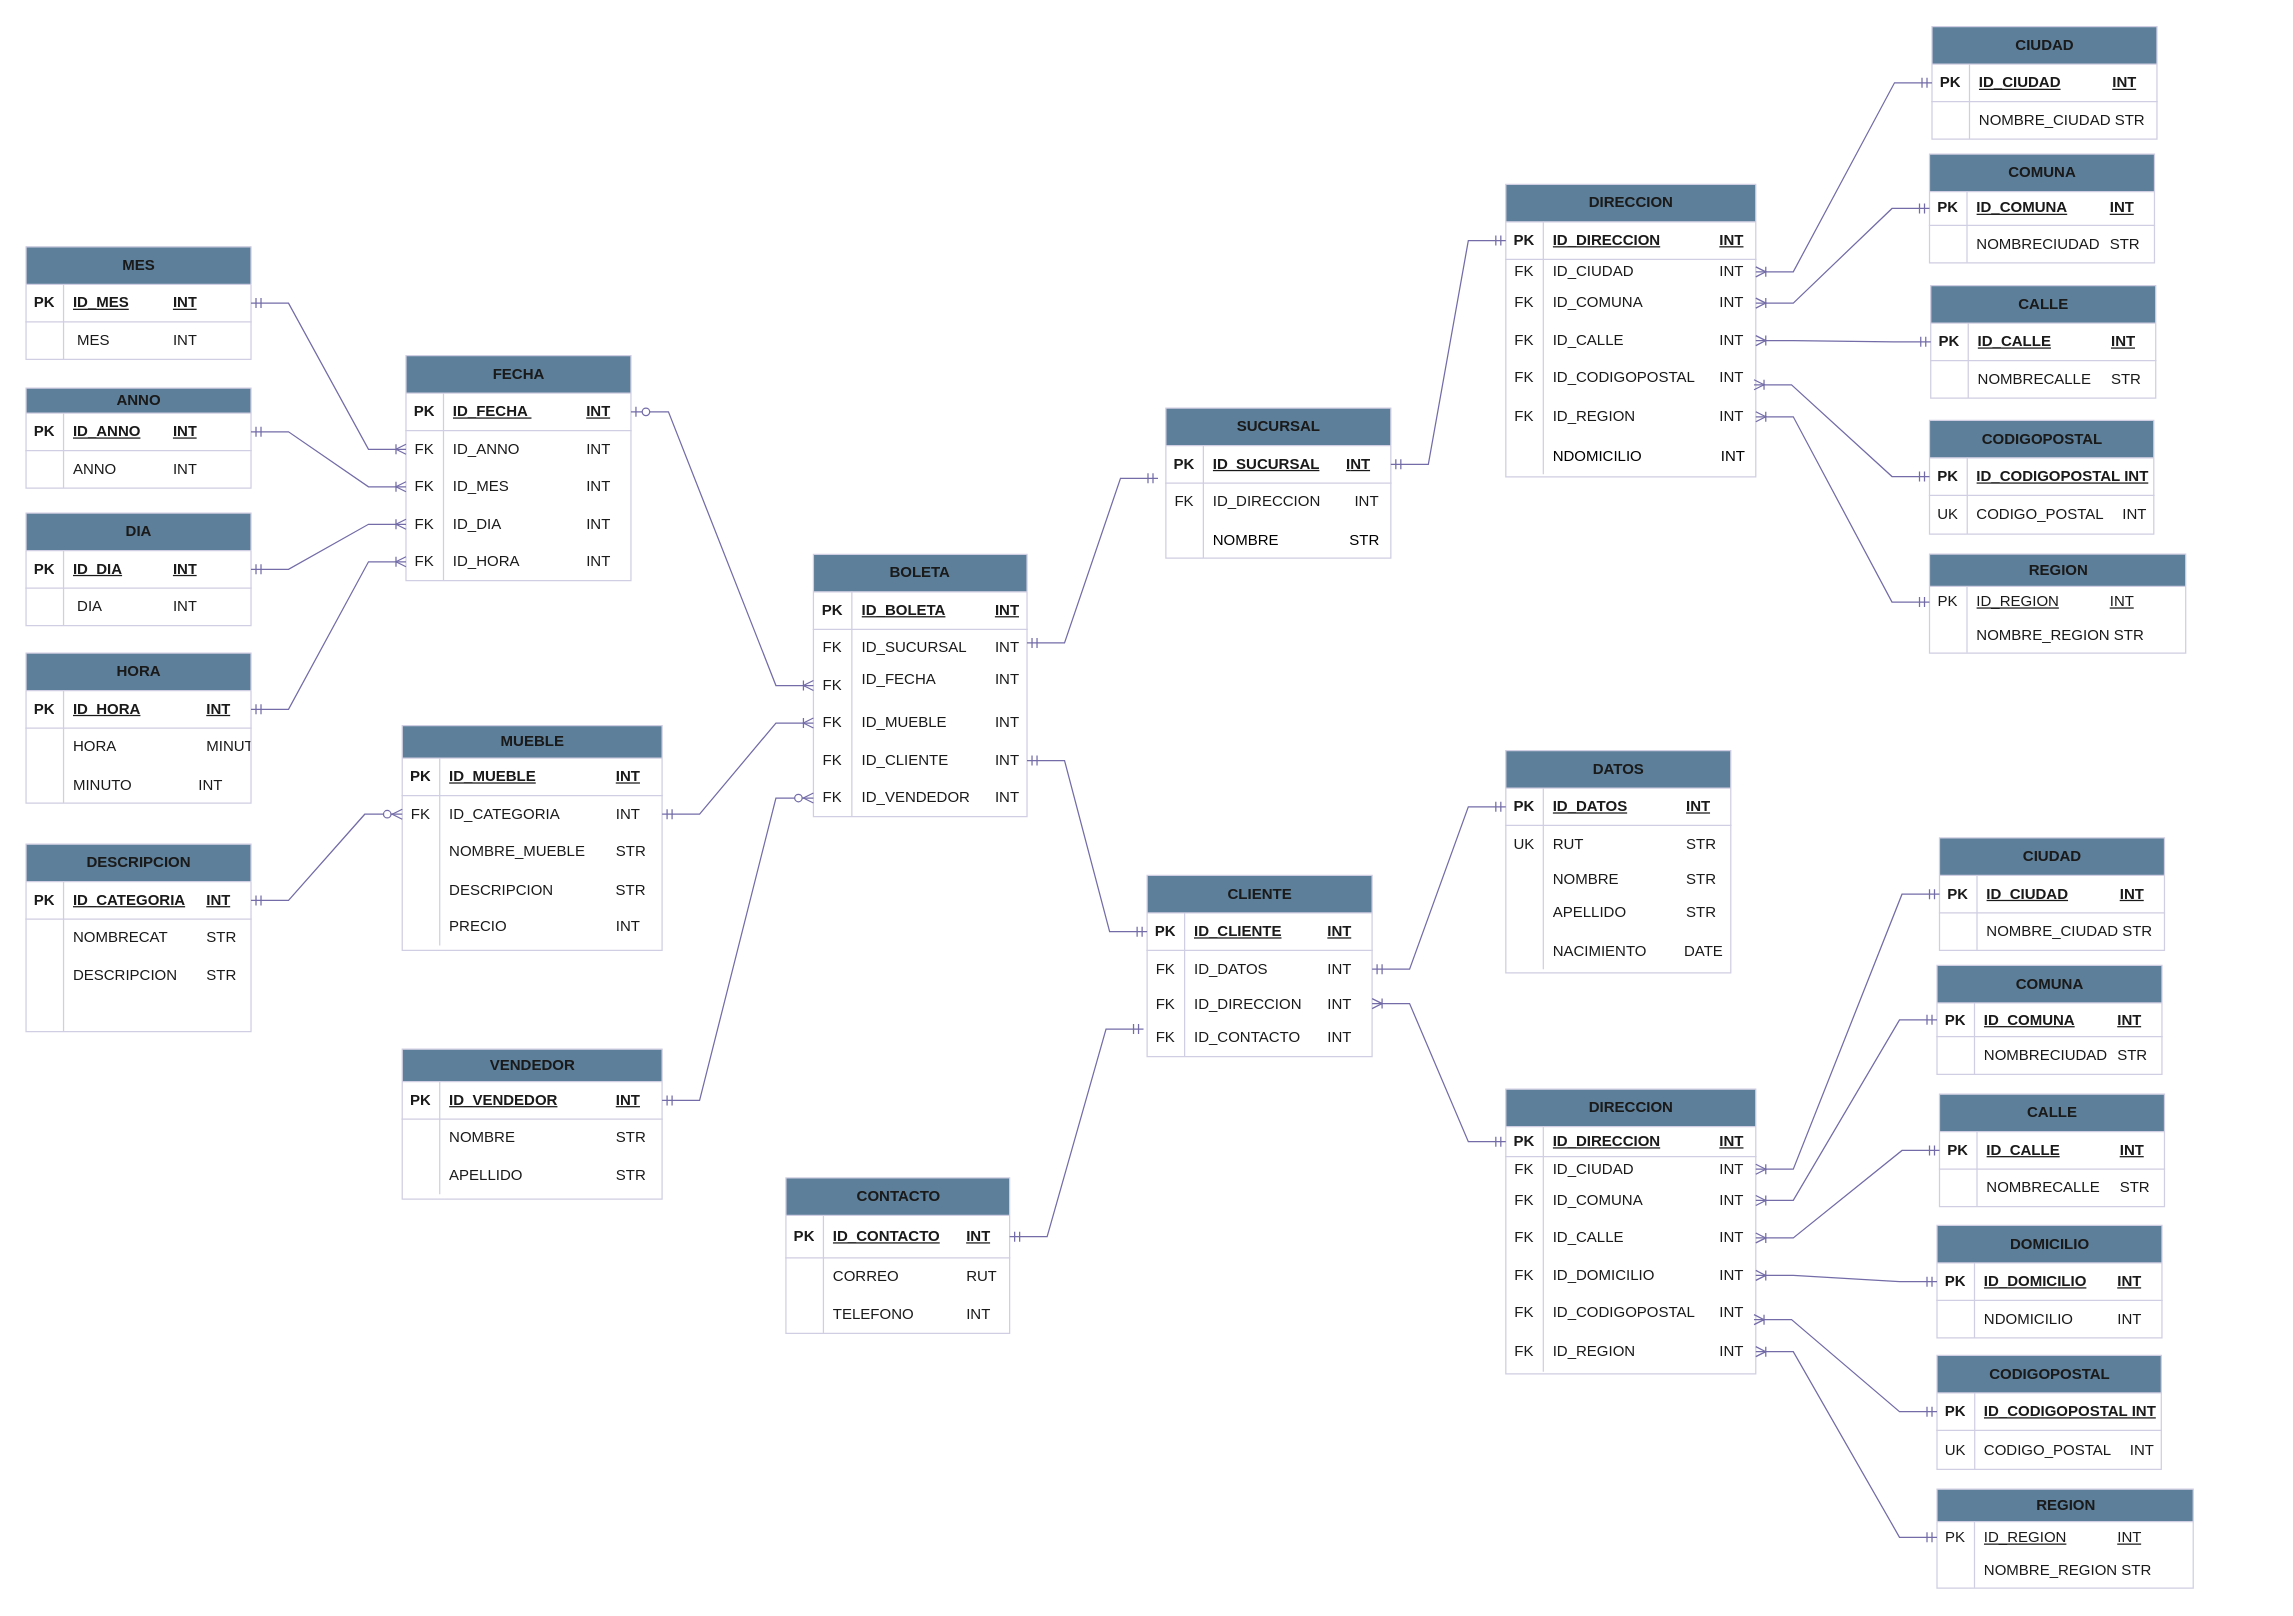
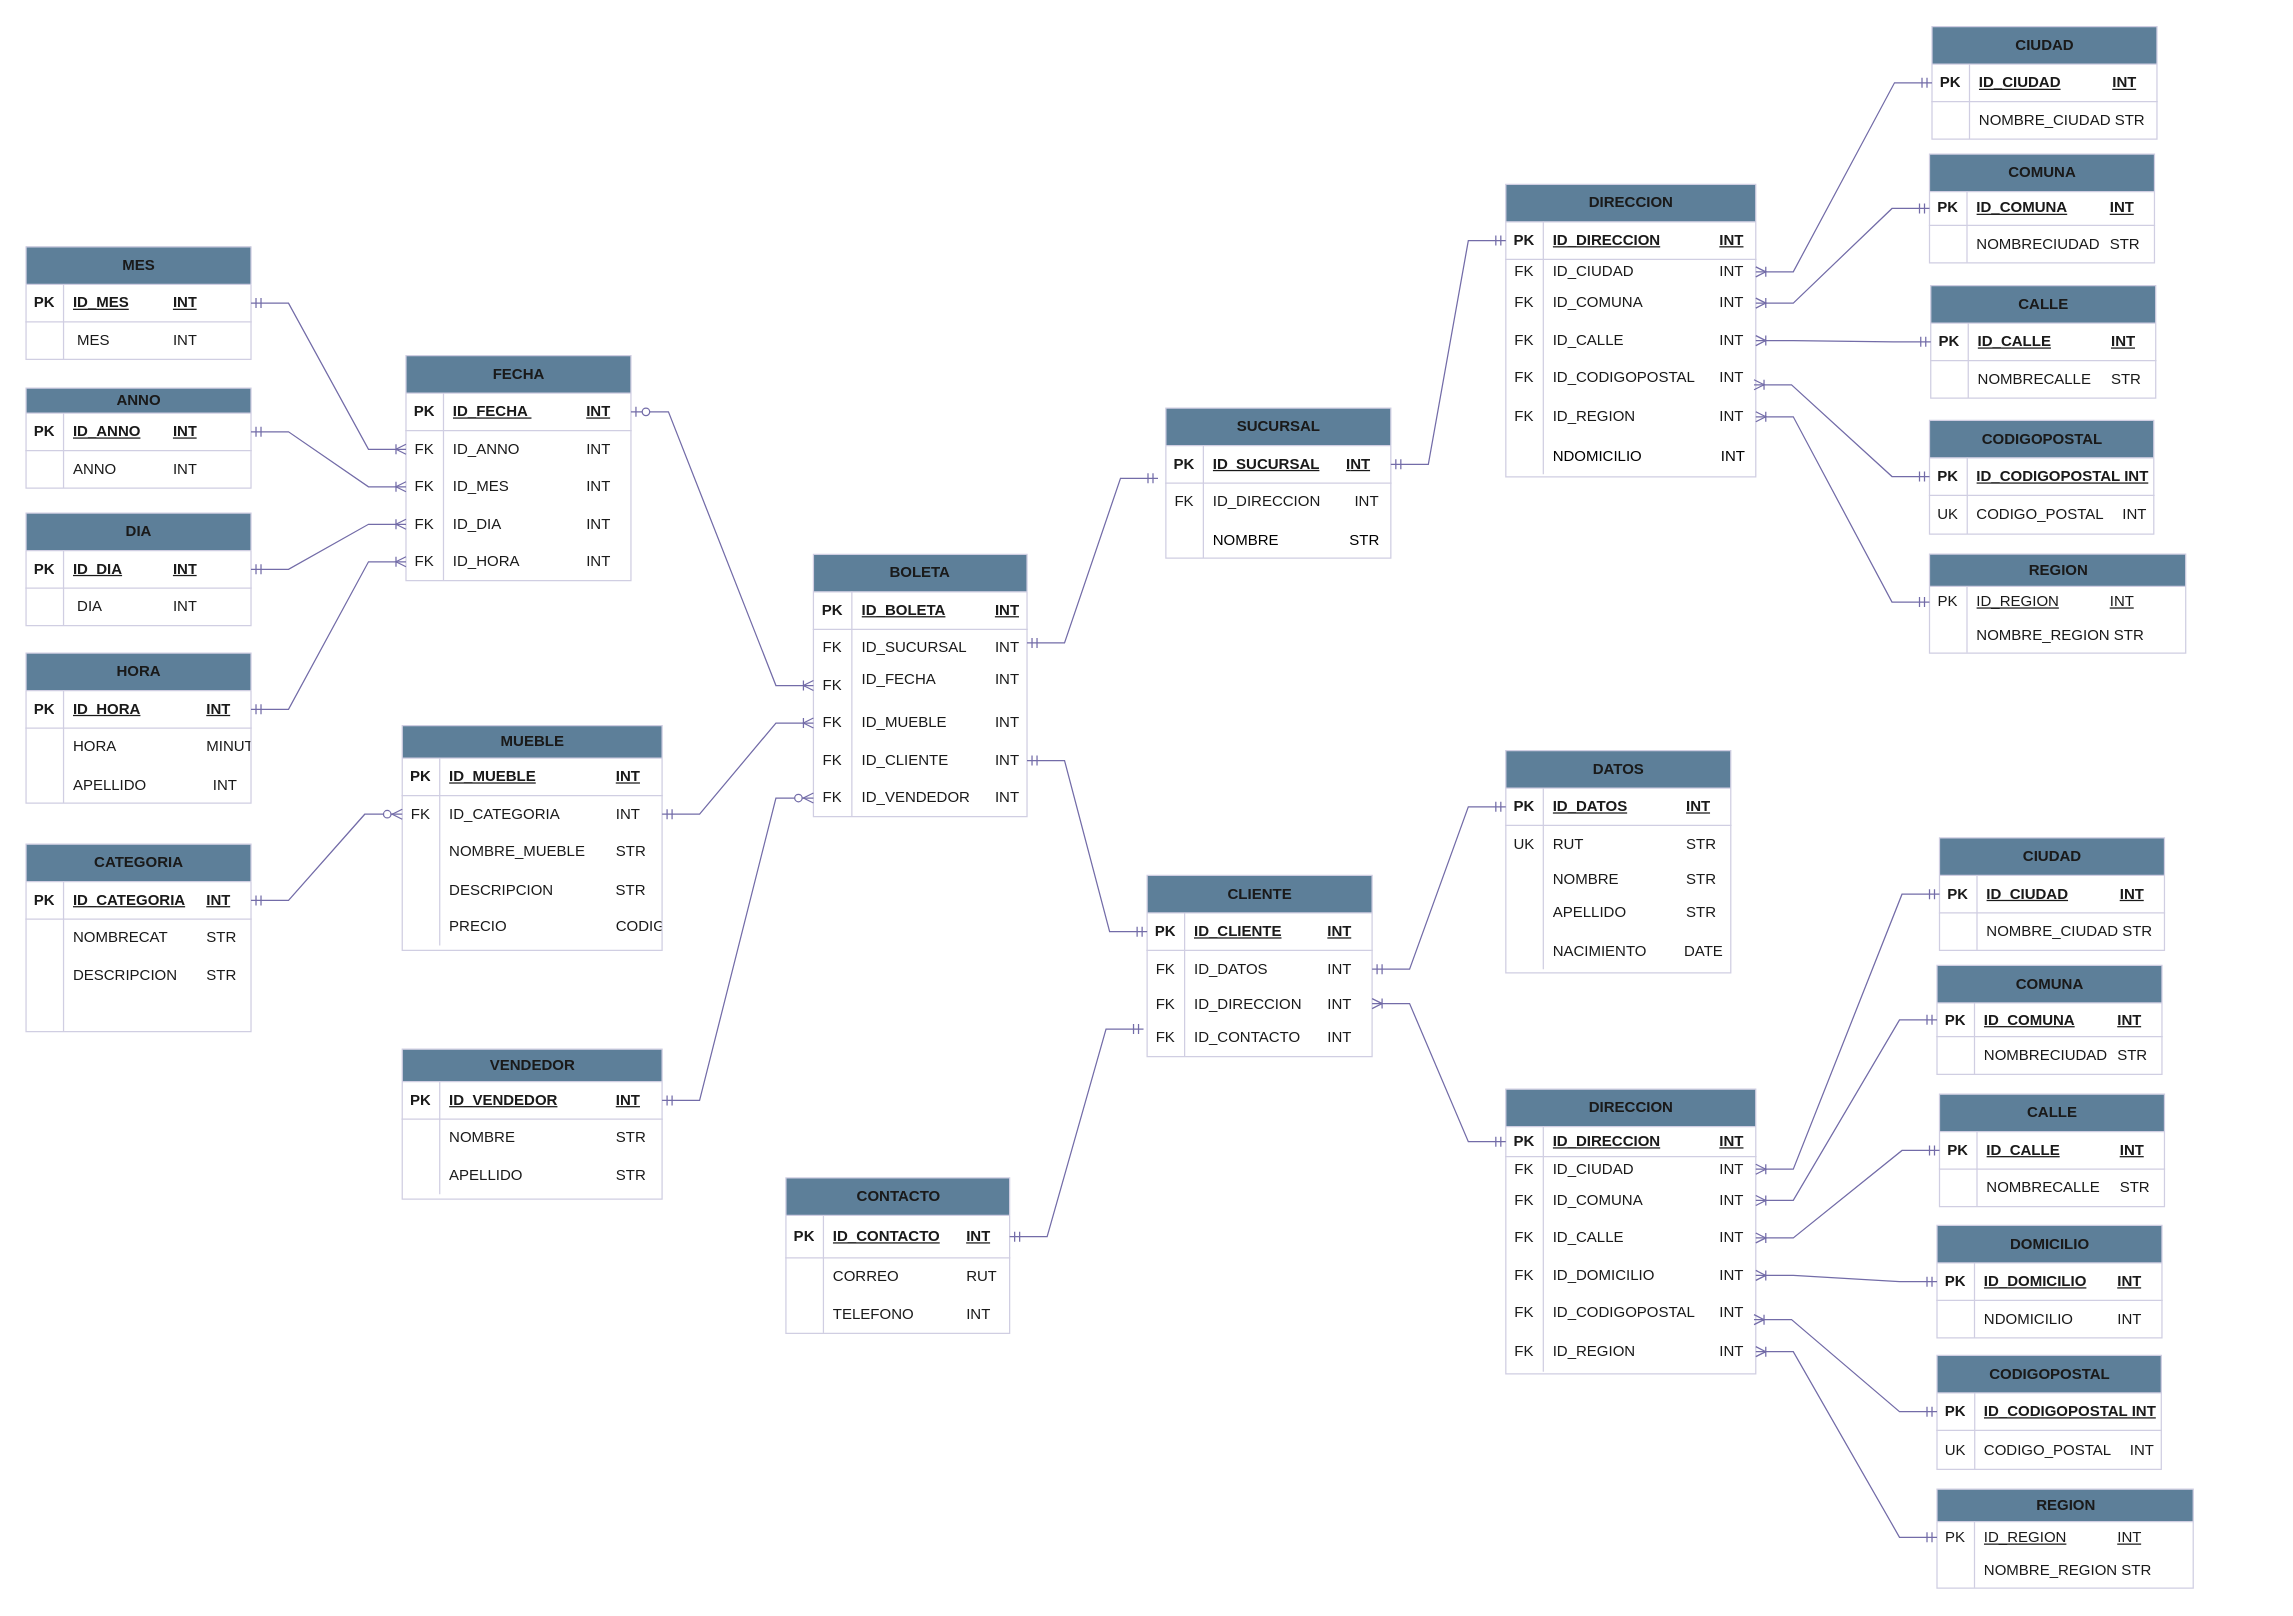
node "MINUTO INT": label "MINUTO INT" -> "APELLIDO INT"
node "DESCRIPCION": label "DESCRIPCION" -> "CATEGORIA"
node "PRECIO INT": label "PRECIO INT" -> "PRECIO CODIGO"
